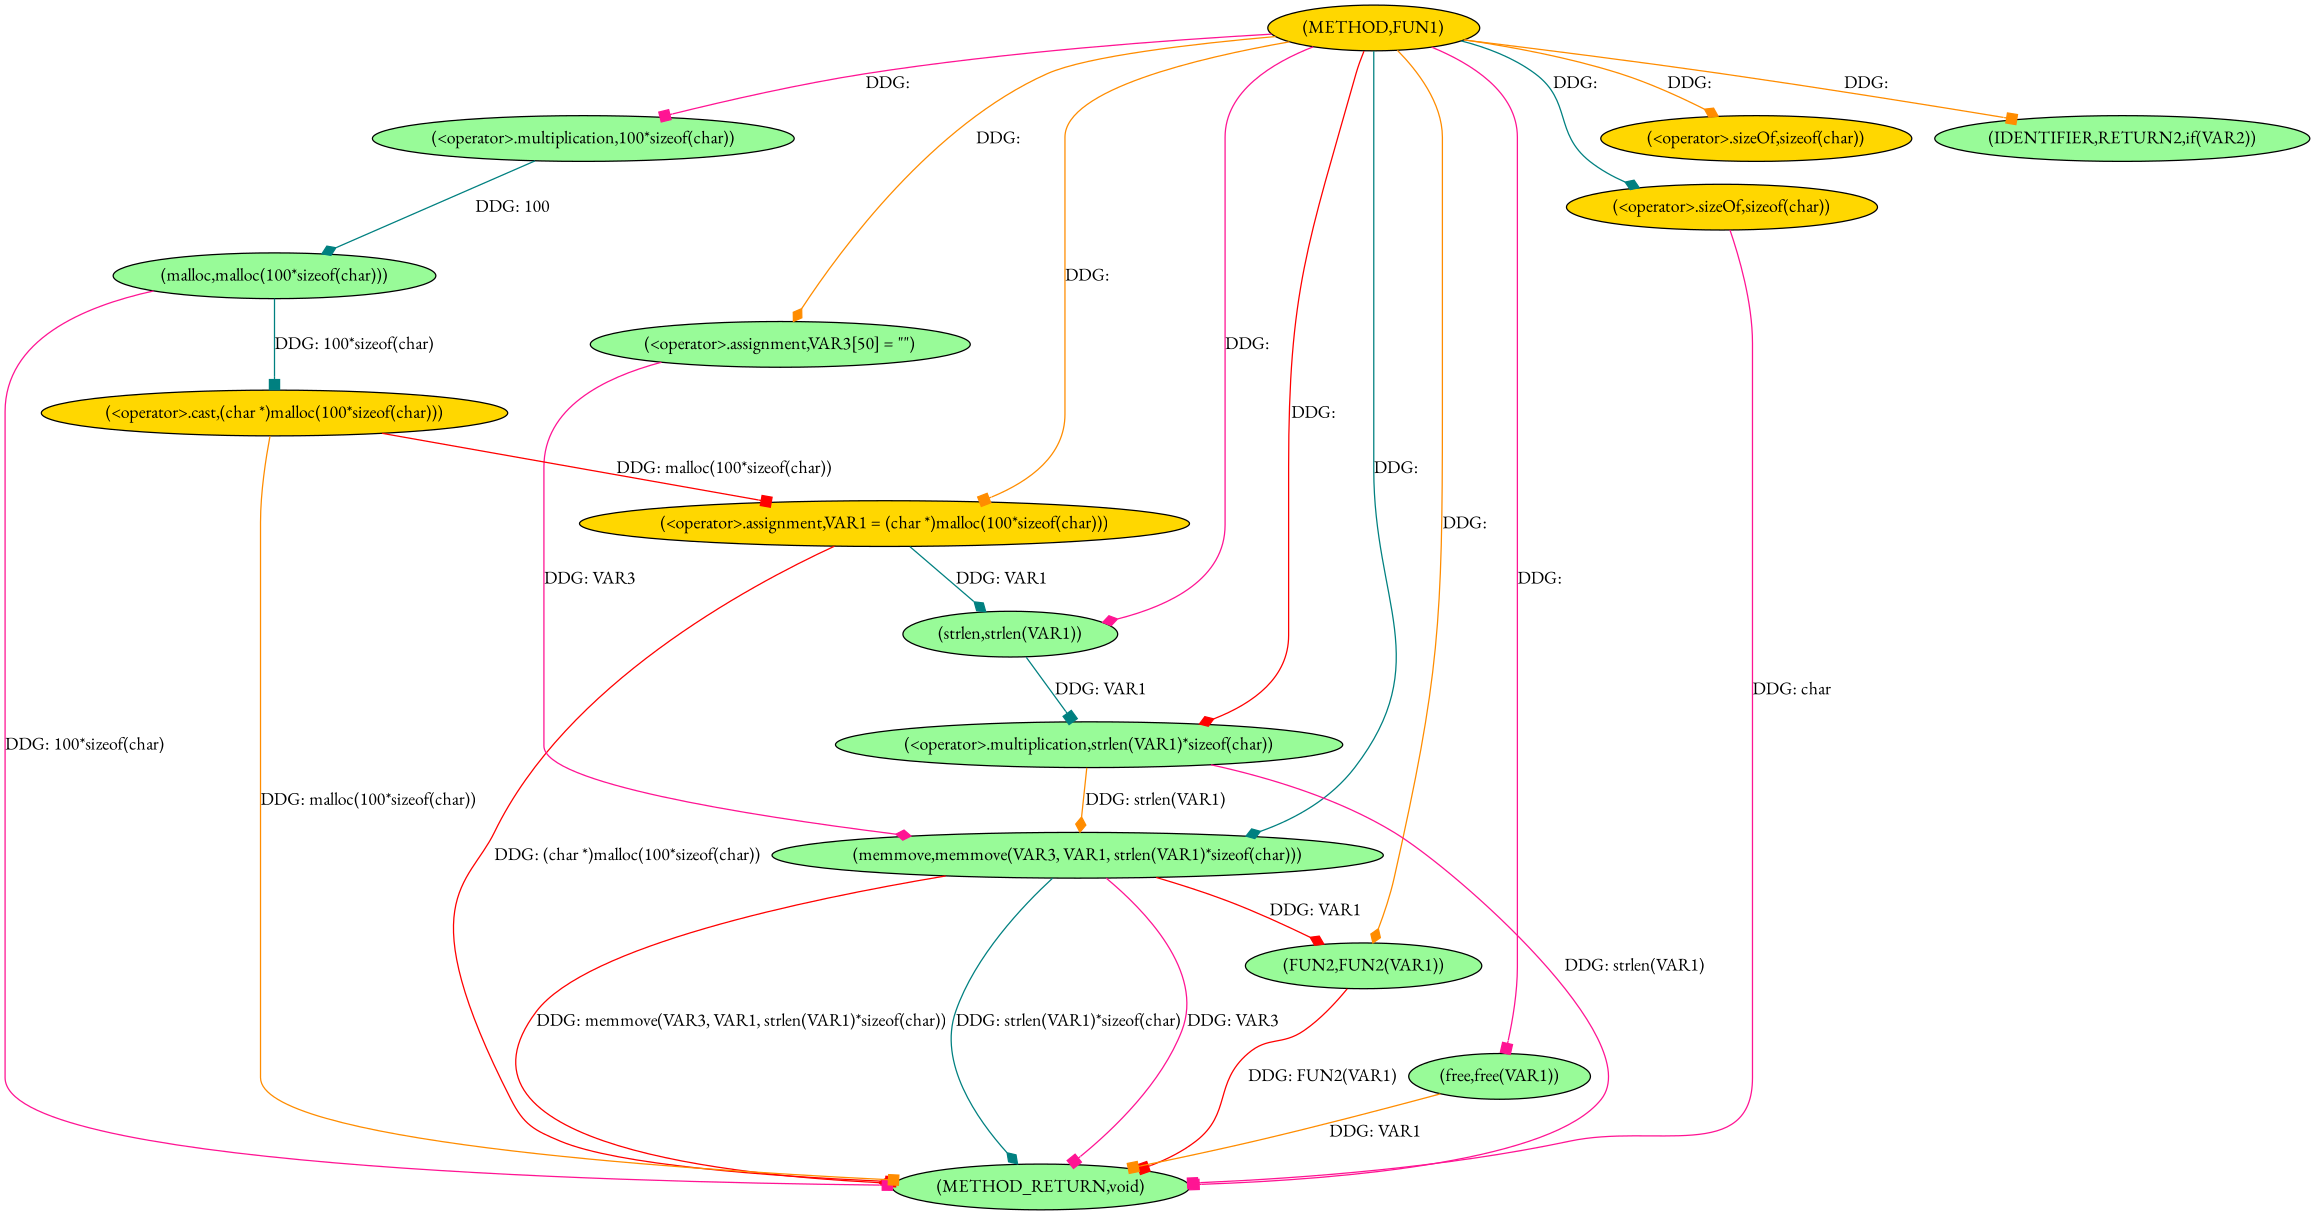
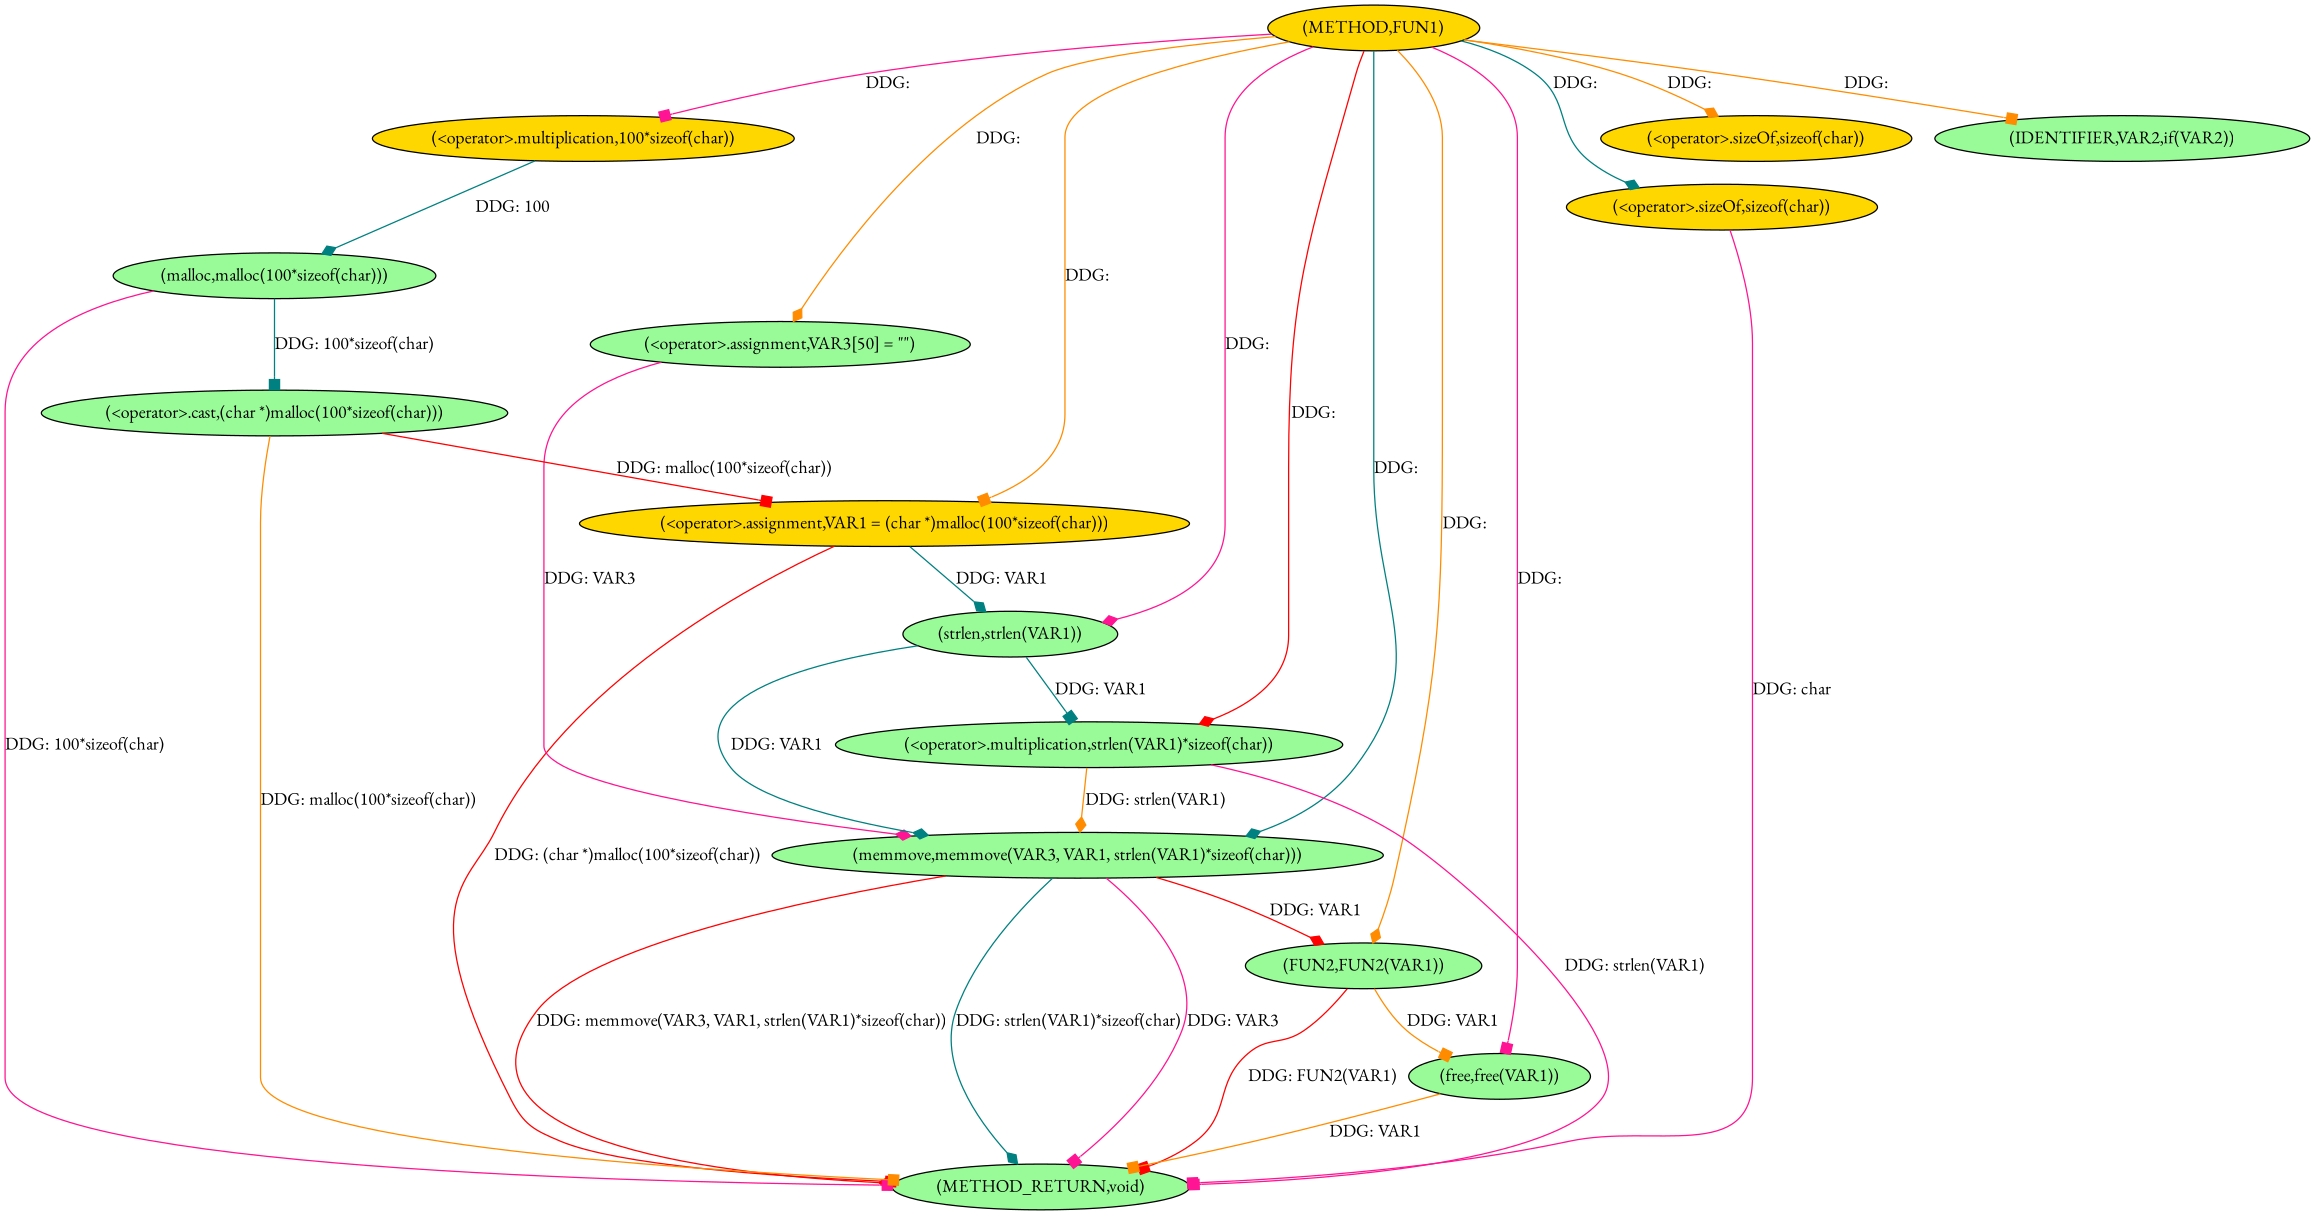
node "(<operator>.multiplication,100*sizeof(char))": fillcolor palegreen -> gold
node "(IDENTIFIER,RETURN2,if(VAR2))": label "(IDENTIFIER,RETURN2,if(VAR2))" -> "(IDENTIFIER,VAR2,if(VAR2))"
node "(<operator>.cast,(char *)malloc(100*sizeof(char)))": fillcolor gold -> palegreen
edge "(strlen,strlen(VAR1))" -> "(memmove,memmove(VAR3, VAR1, strlen(VAR1)*sizeof(char)))": added, label "DDG: VAR1"
edge "(FUN2,FUN2(VAR1))" -> "(free,free(VAR1))": added, label "DDG: VAR1"
